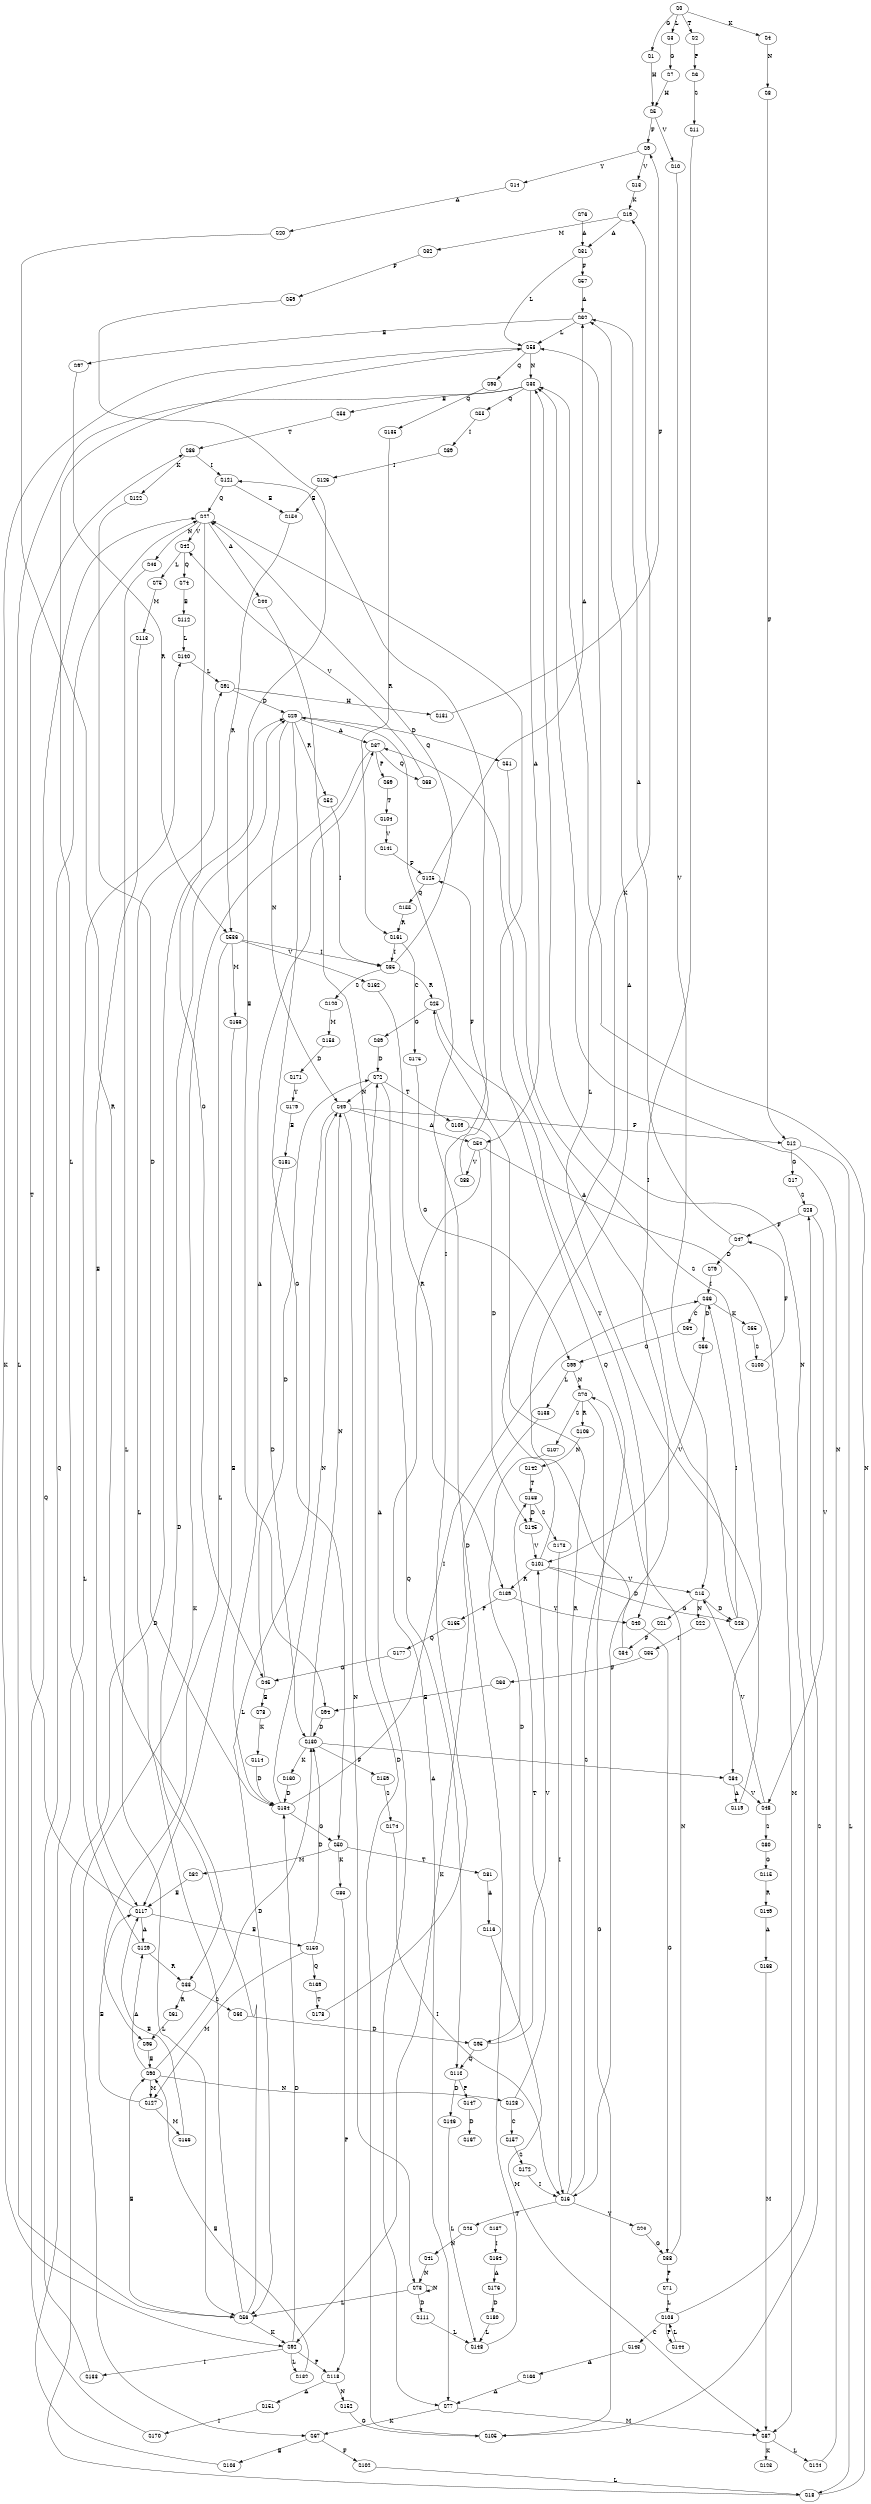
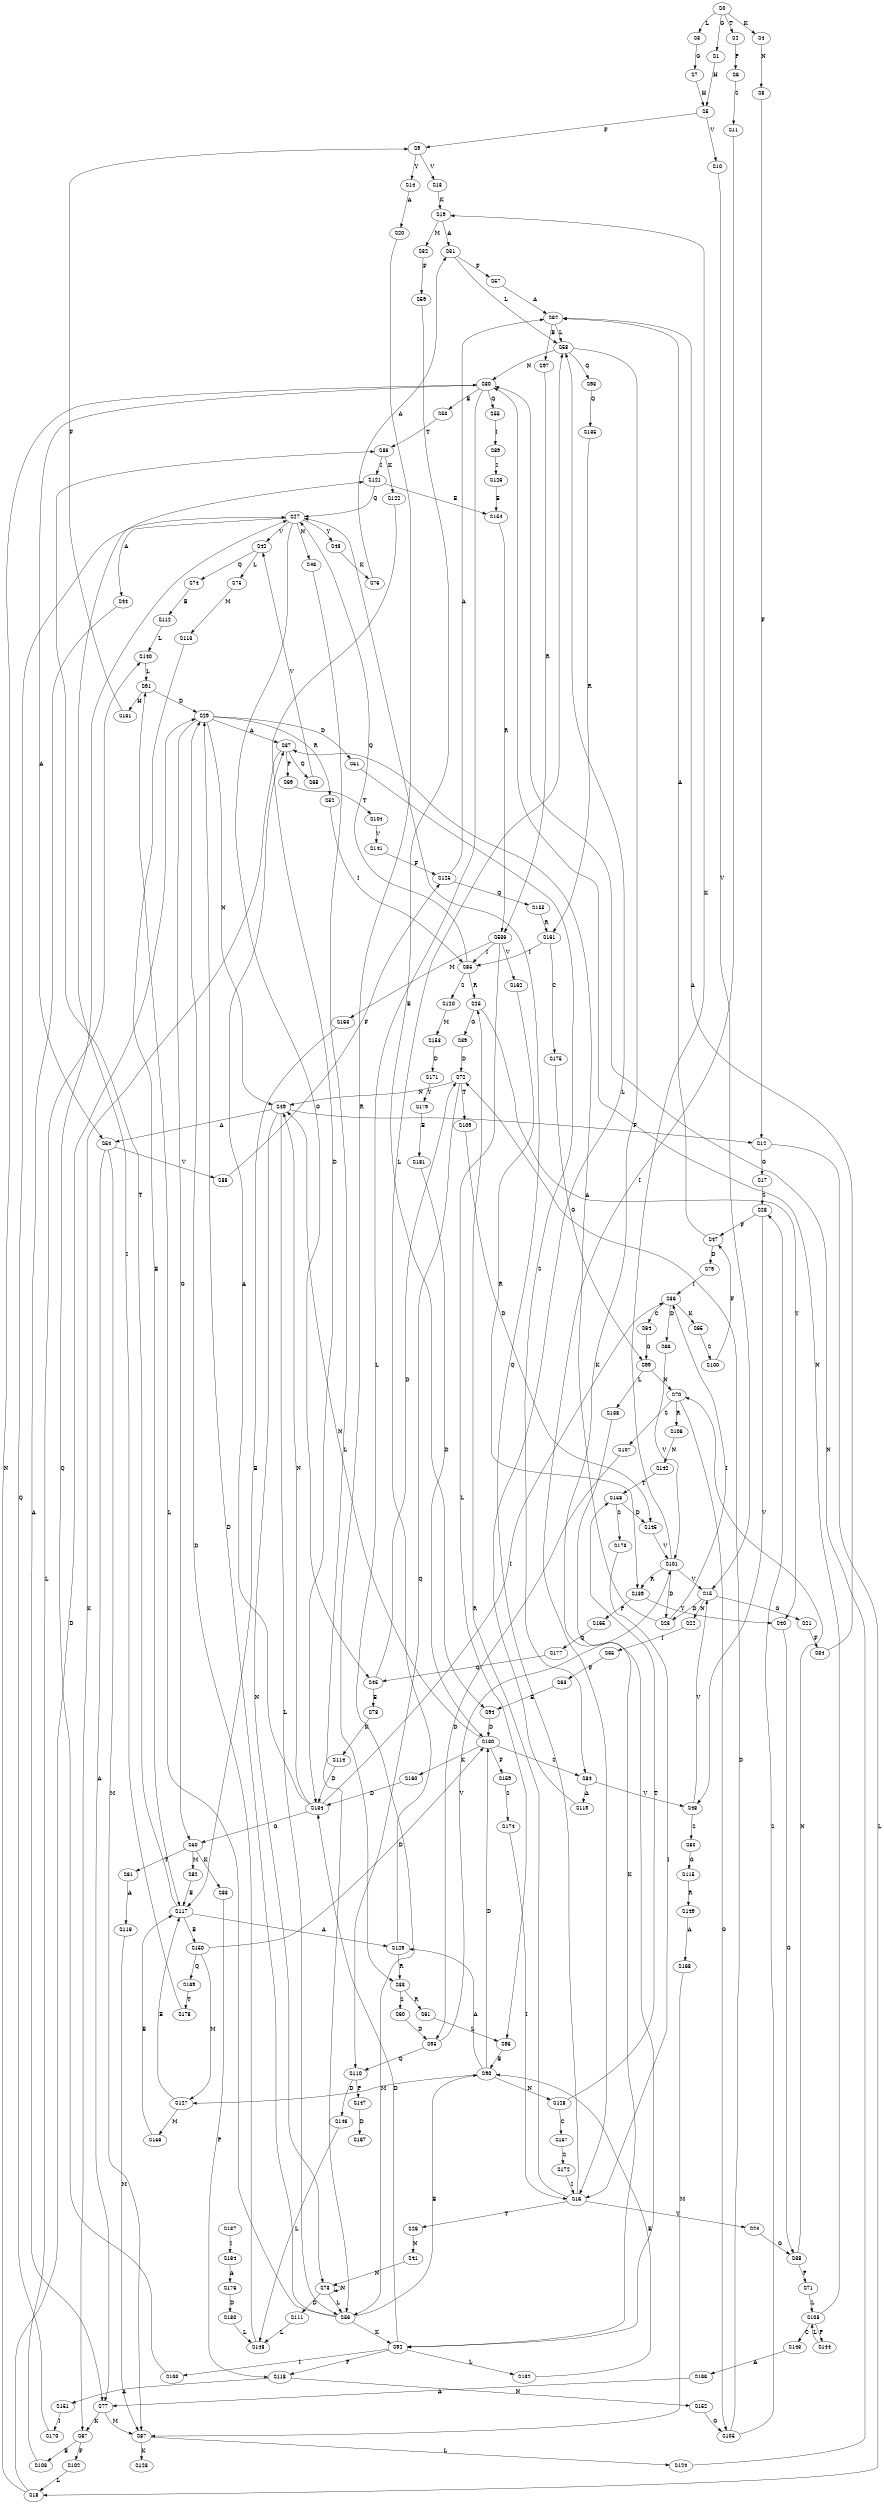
node "S43": added
